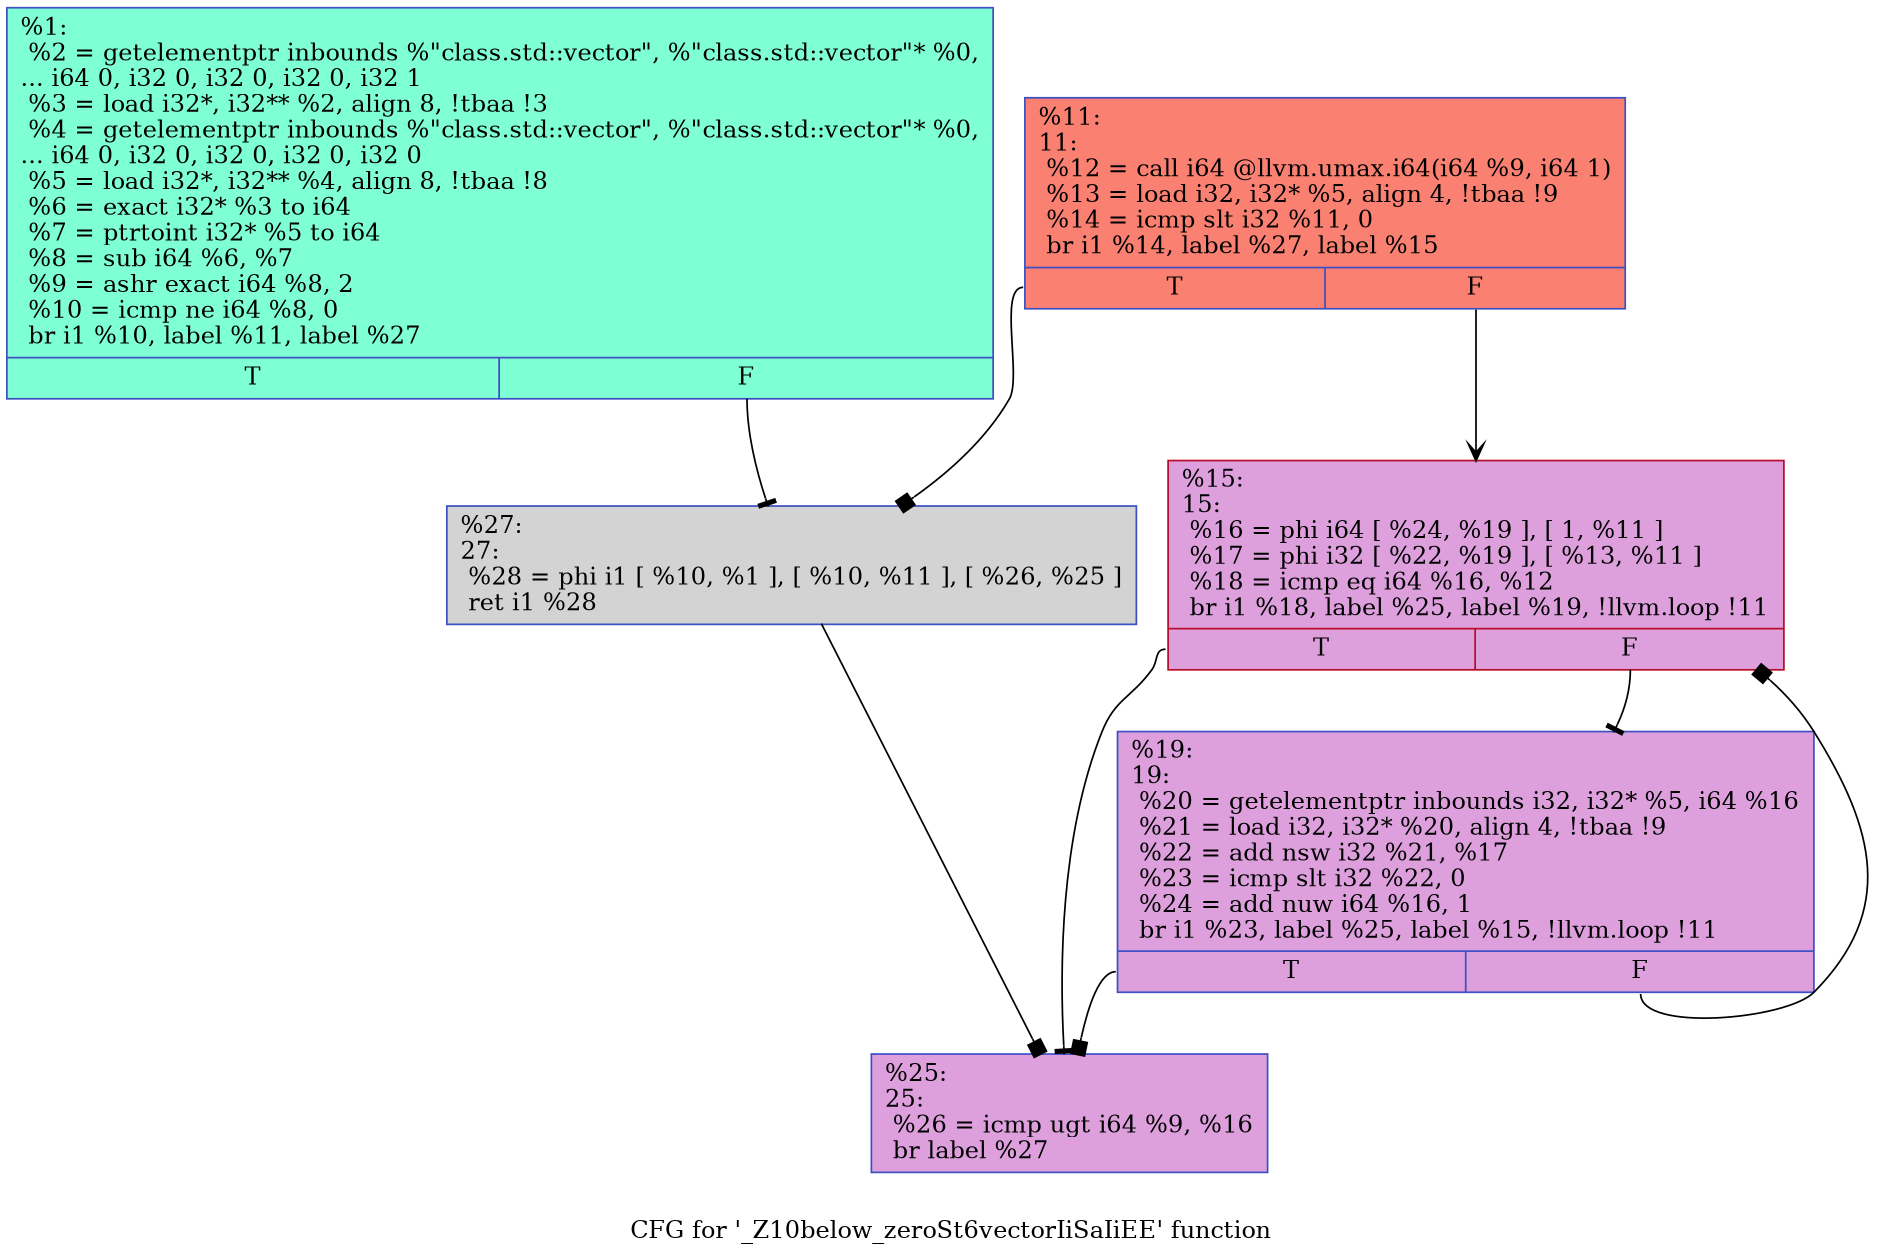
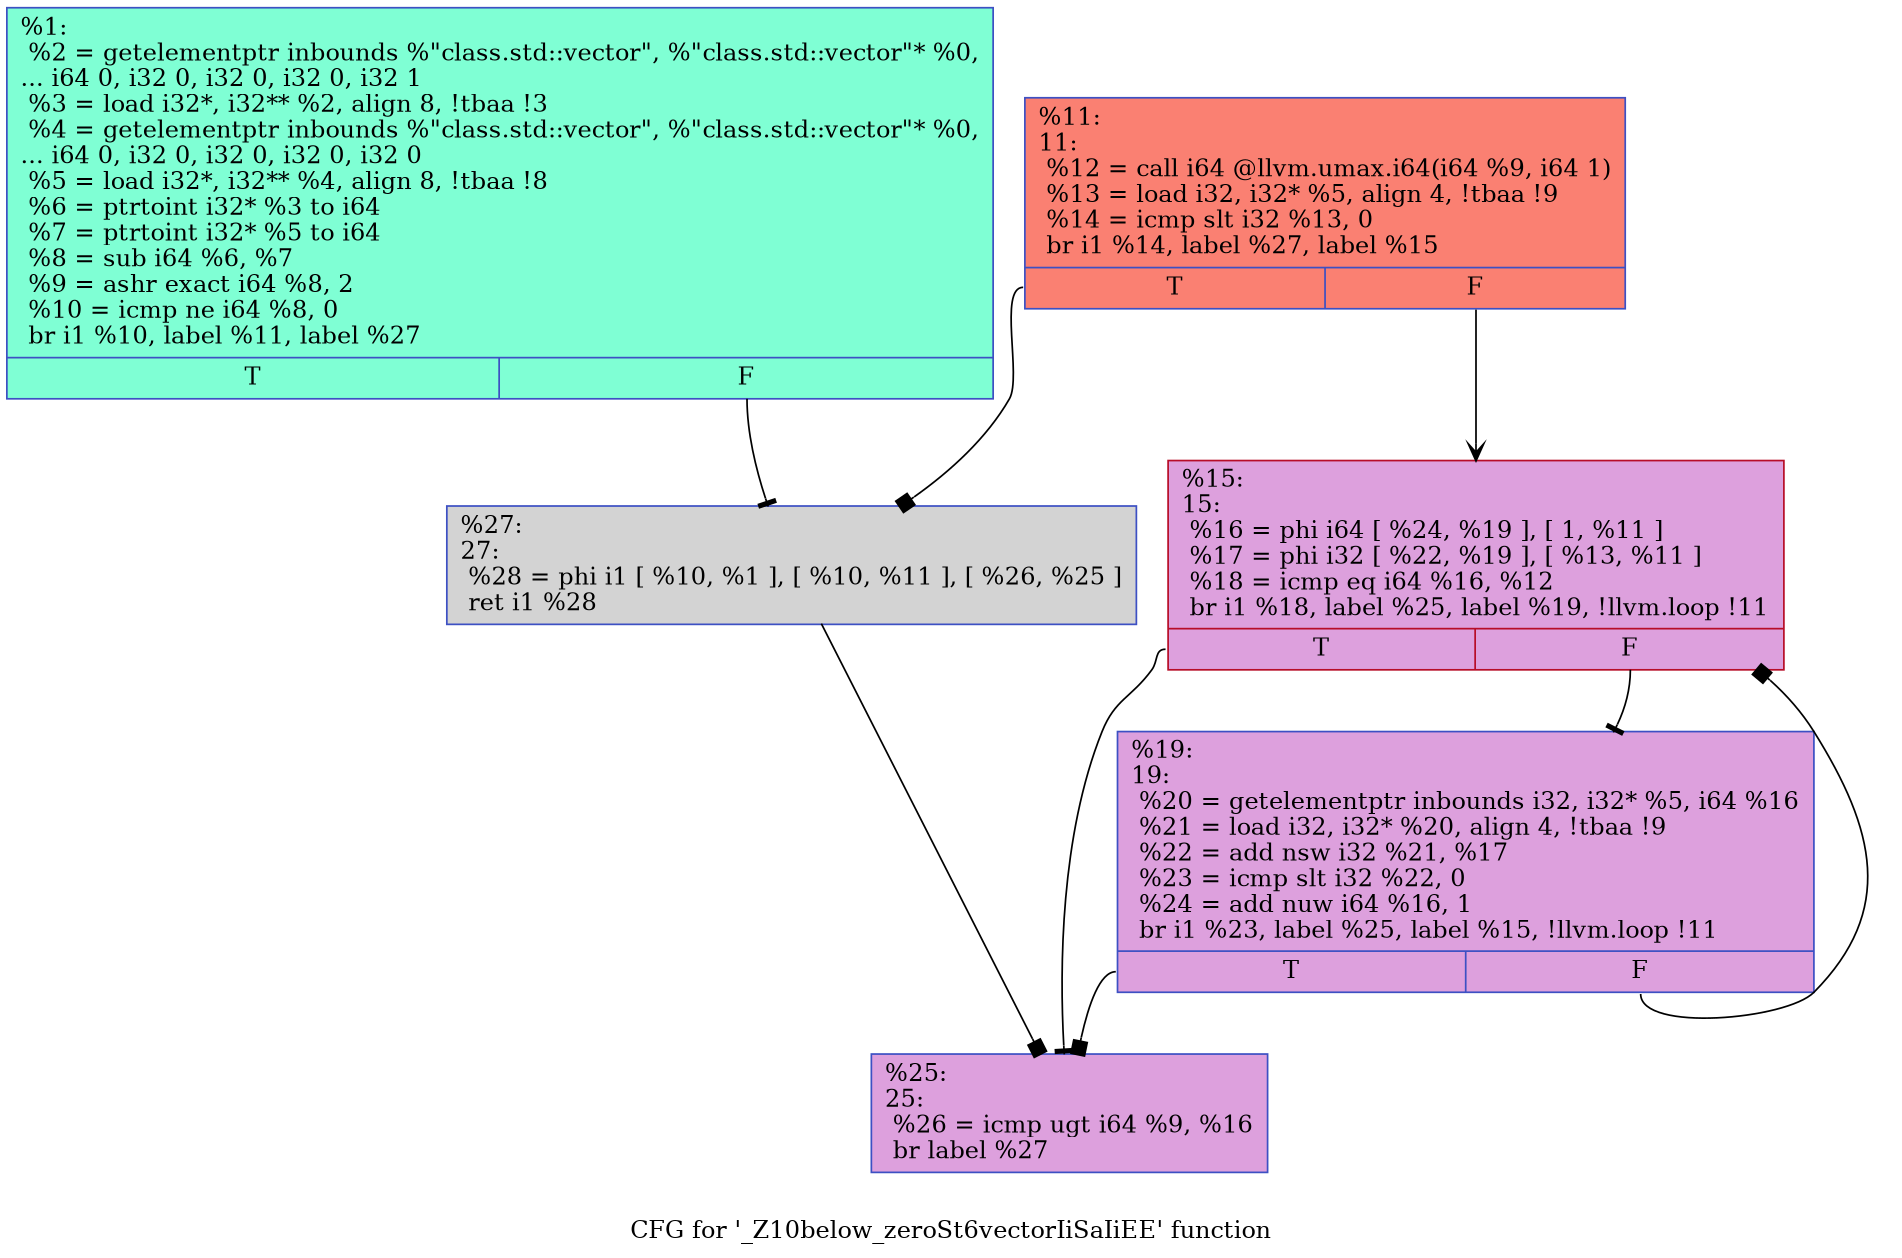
node "%1:": text "%6 = exact i32* %3 to i64" -> "%6 = ptrtoint i32* %3 to i64"
node "%11:": text "%14 = icmp slt i32 %11, 0" -> "%14 = icmp slt i32 %13, 0"
